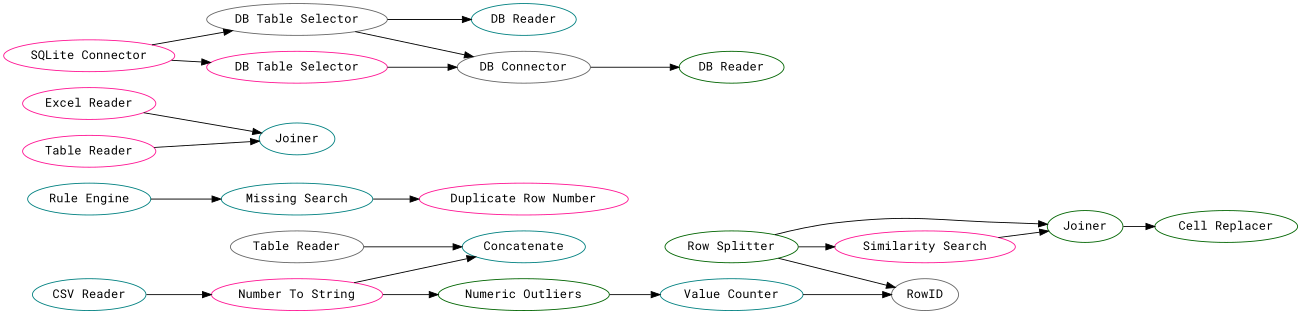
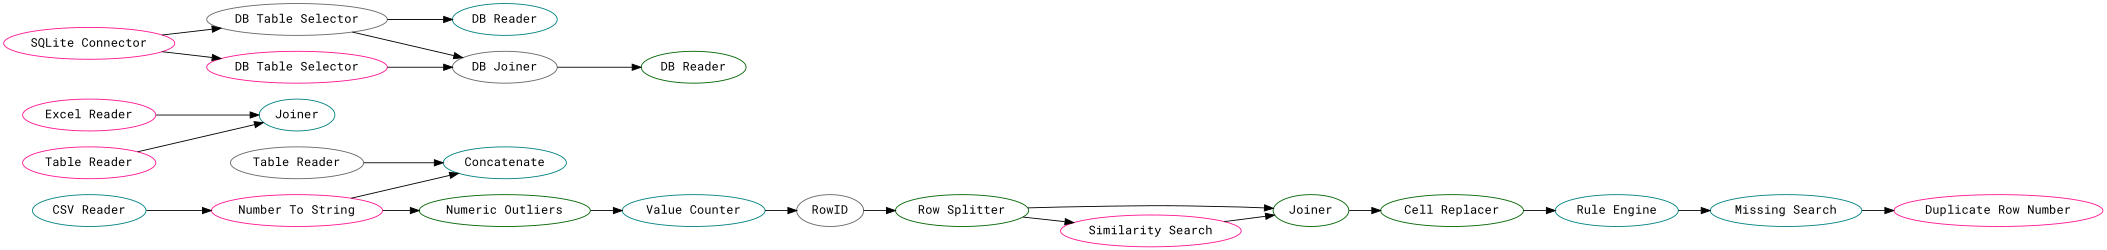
node "DB Connector": label "DB Connector" -> "DB Joiner"
edge "Cell Replacer" -> "Rule Engine": added
edge "Row Splitter" -> "RowID": reversed
